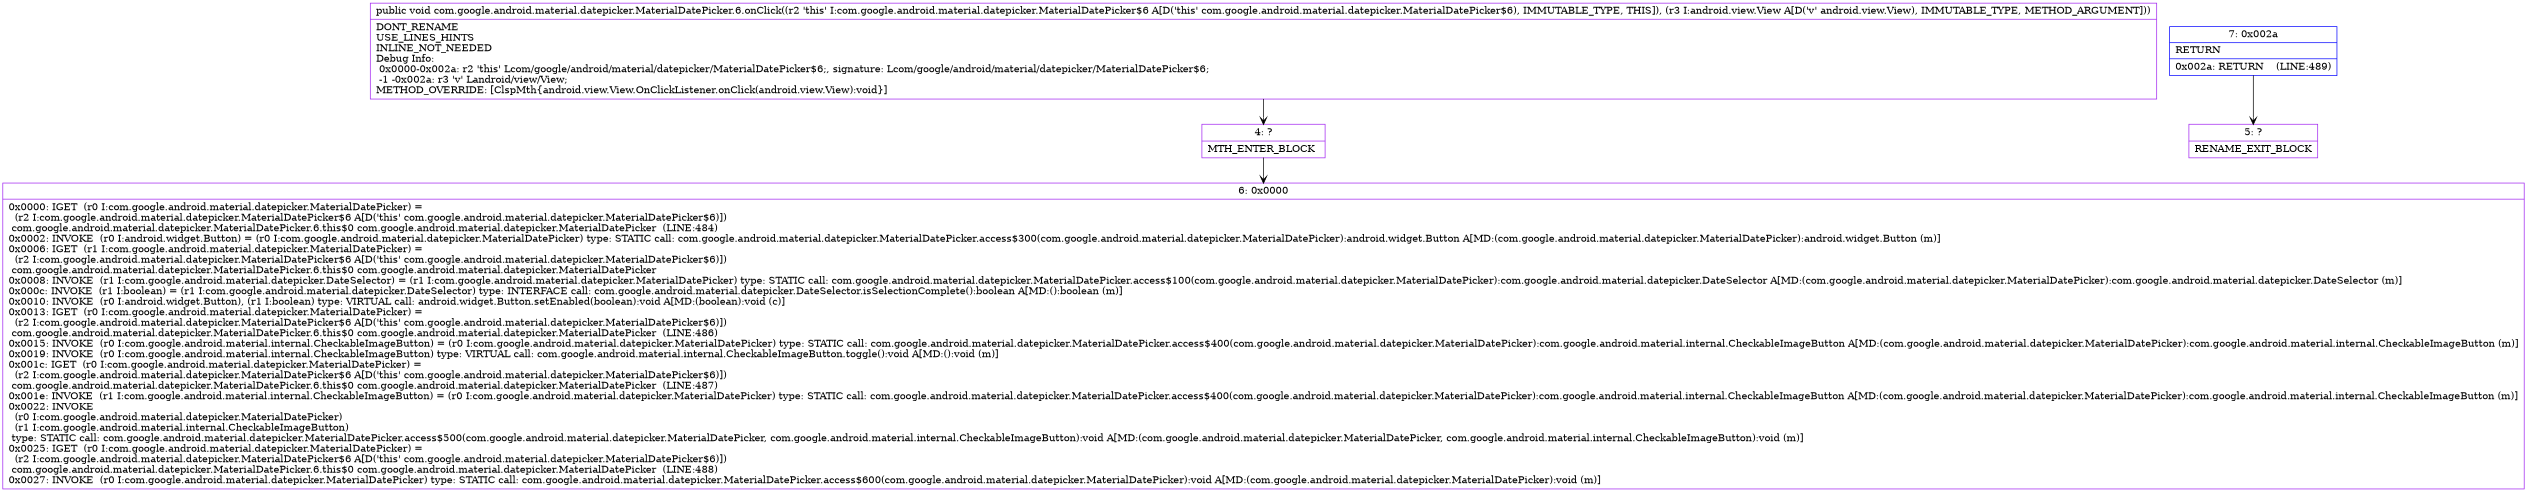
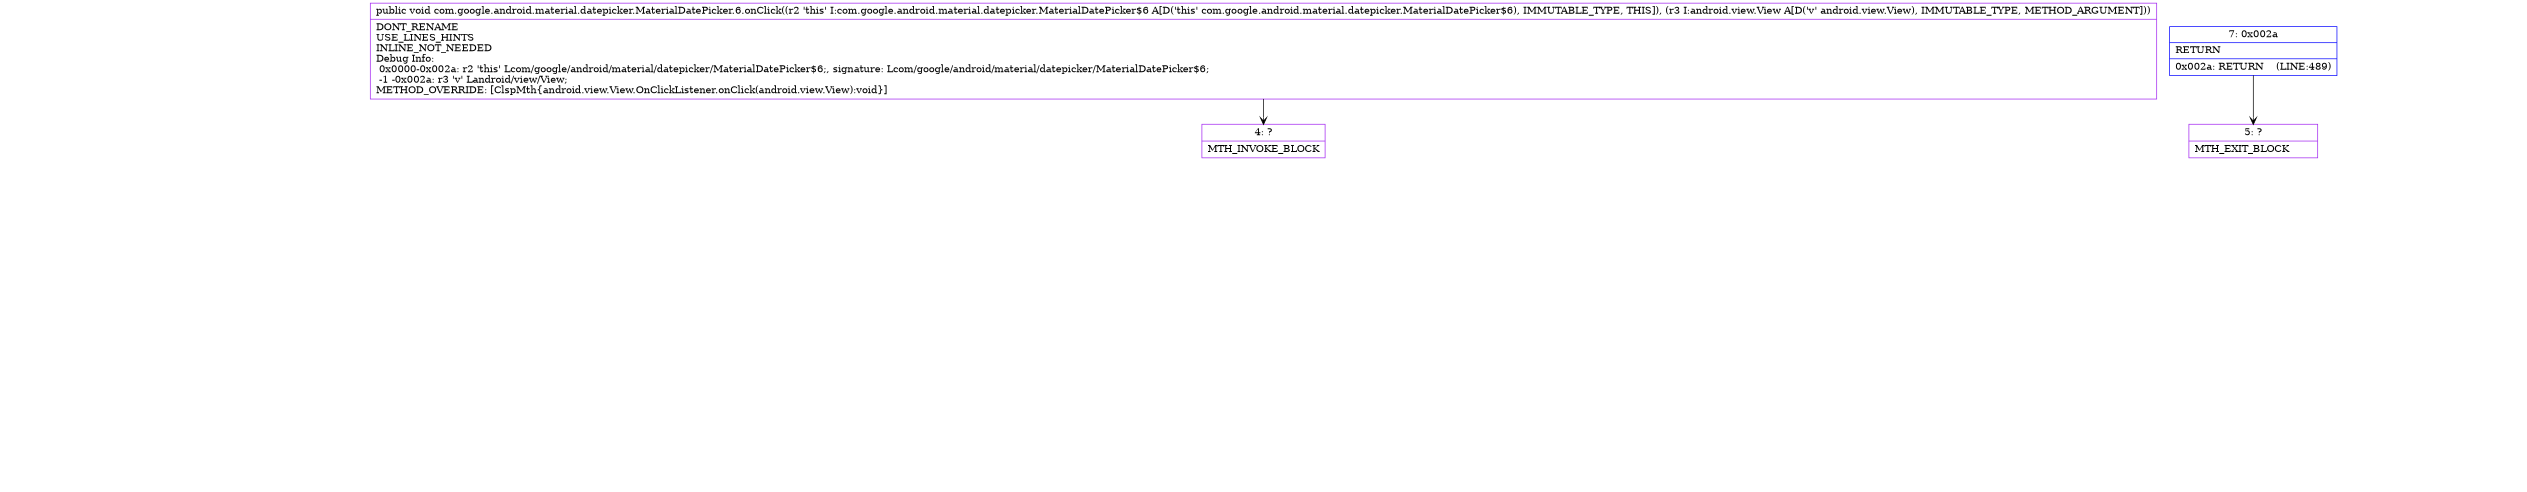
node "4: ?": text "MTH_ENTER_BLOCK" -> "MTH_INVOKE_BLOCK"
node "5: ?": text "RENAME_EXIT_BLOCK" -> "MTH_EXIT_BLOCK"
node "6: 0x0000": removed
